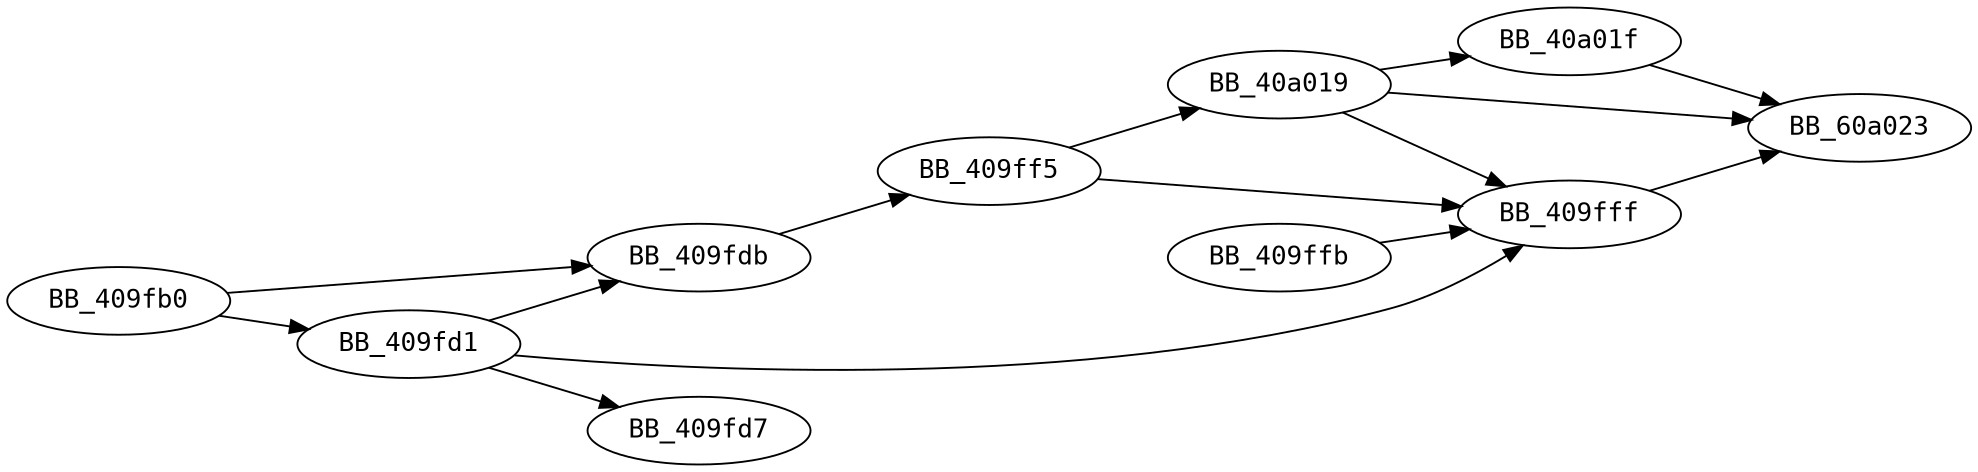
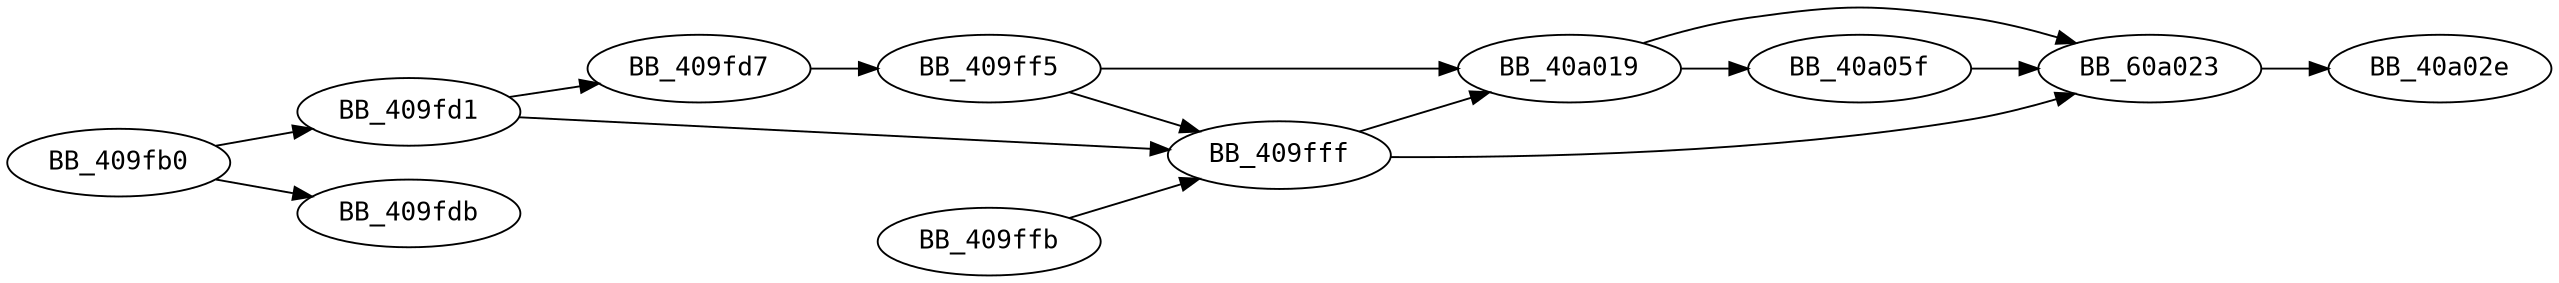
node "BB_40a01f": label "BB_40a01f" -> "BB_40a05f"
node "BB_40a02e": added
edge "BB_40a019" -> "BB_409fff": reversed
edge "BB_409fdb" -> "BB_409ff5": now "BB_409fd7" -> "BB_409ff5"
edge "BB_409fd1" -> "BB_409fdb": removed
